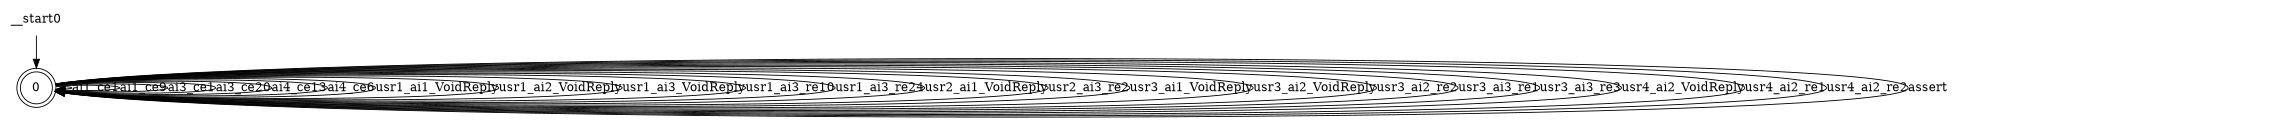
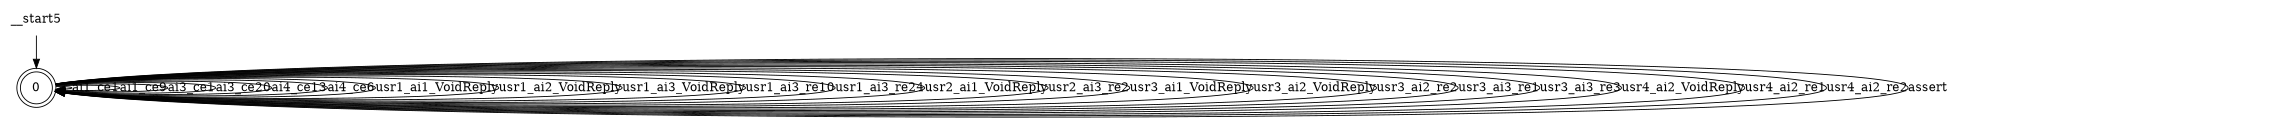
node "__start0": label "__start0" -> "__start5"
